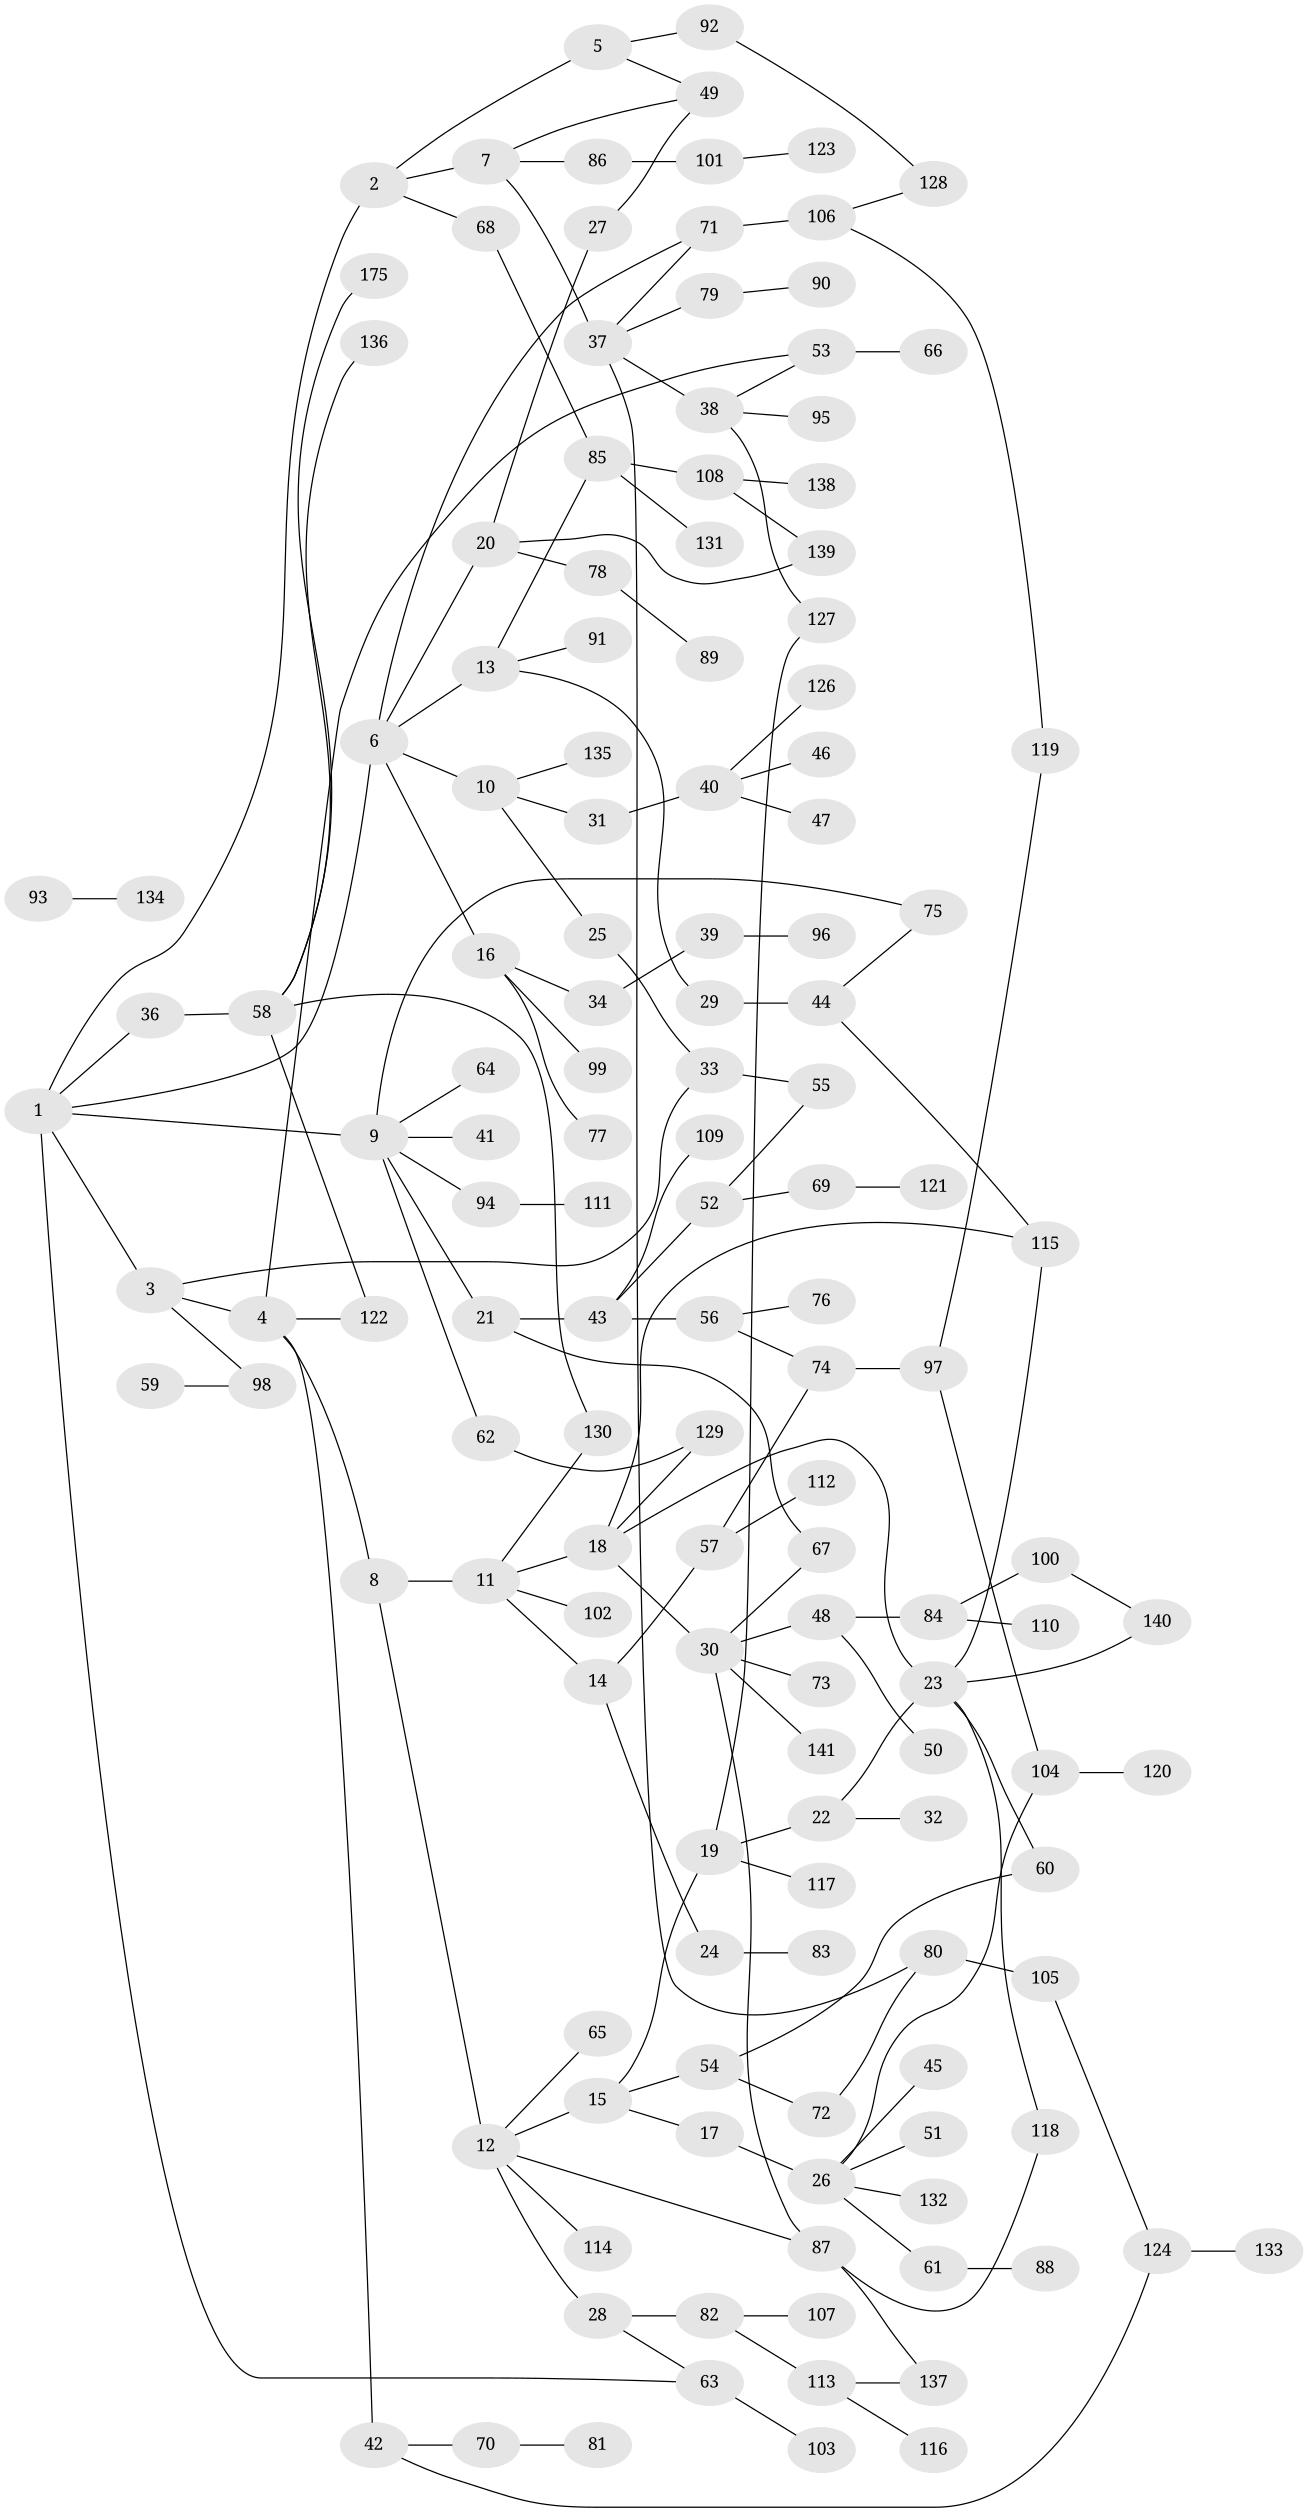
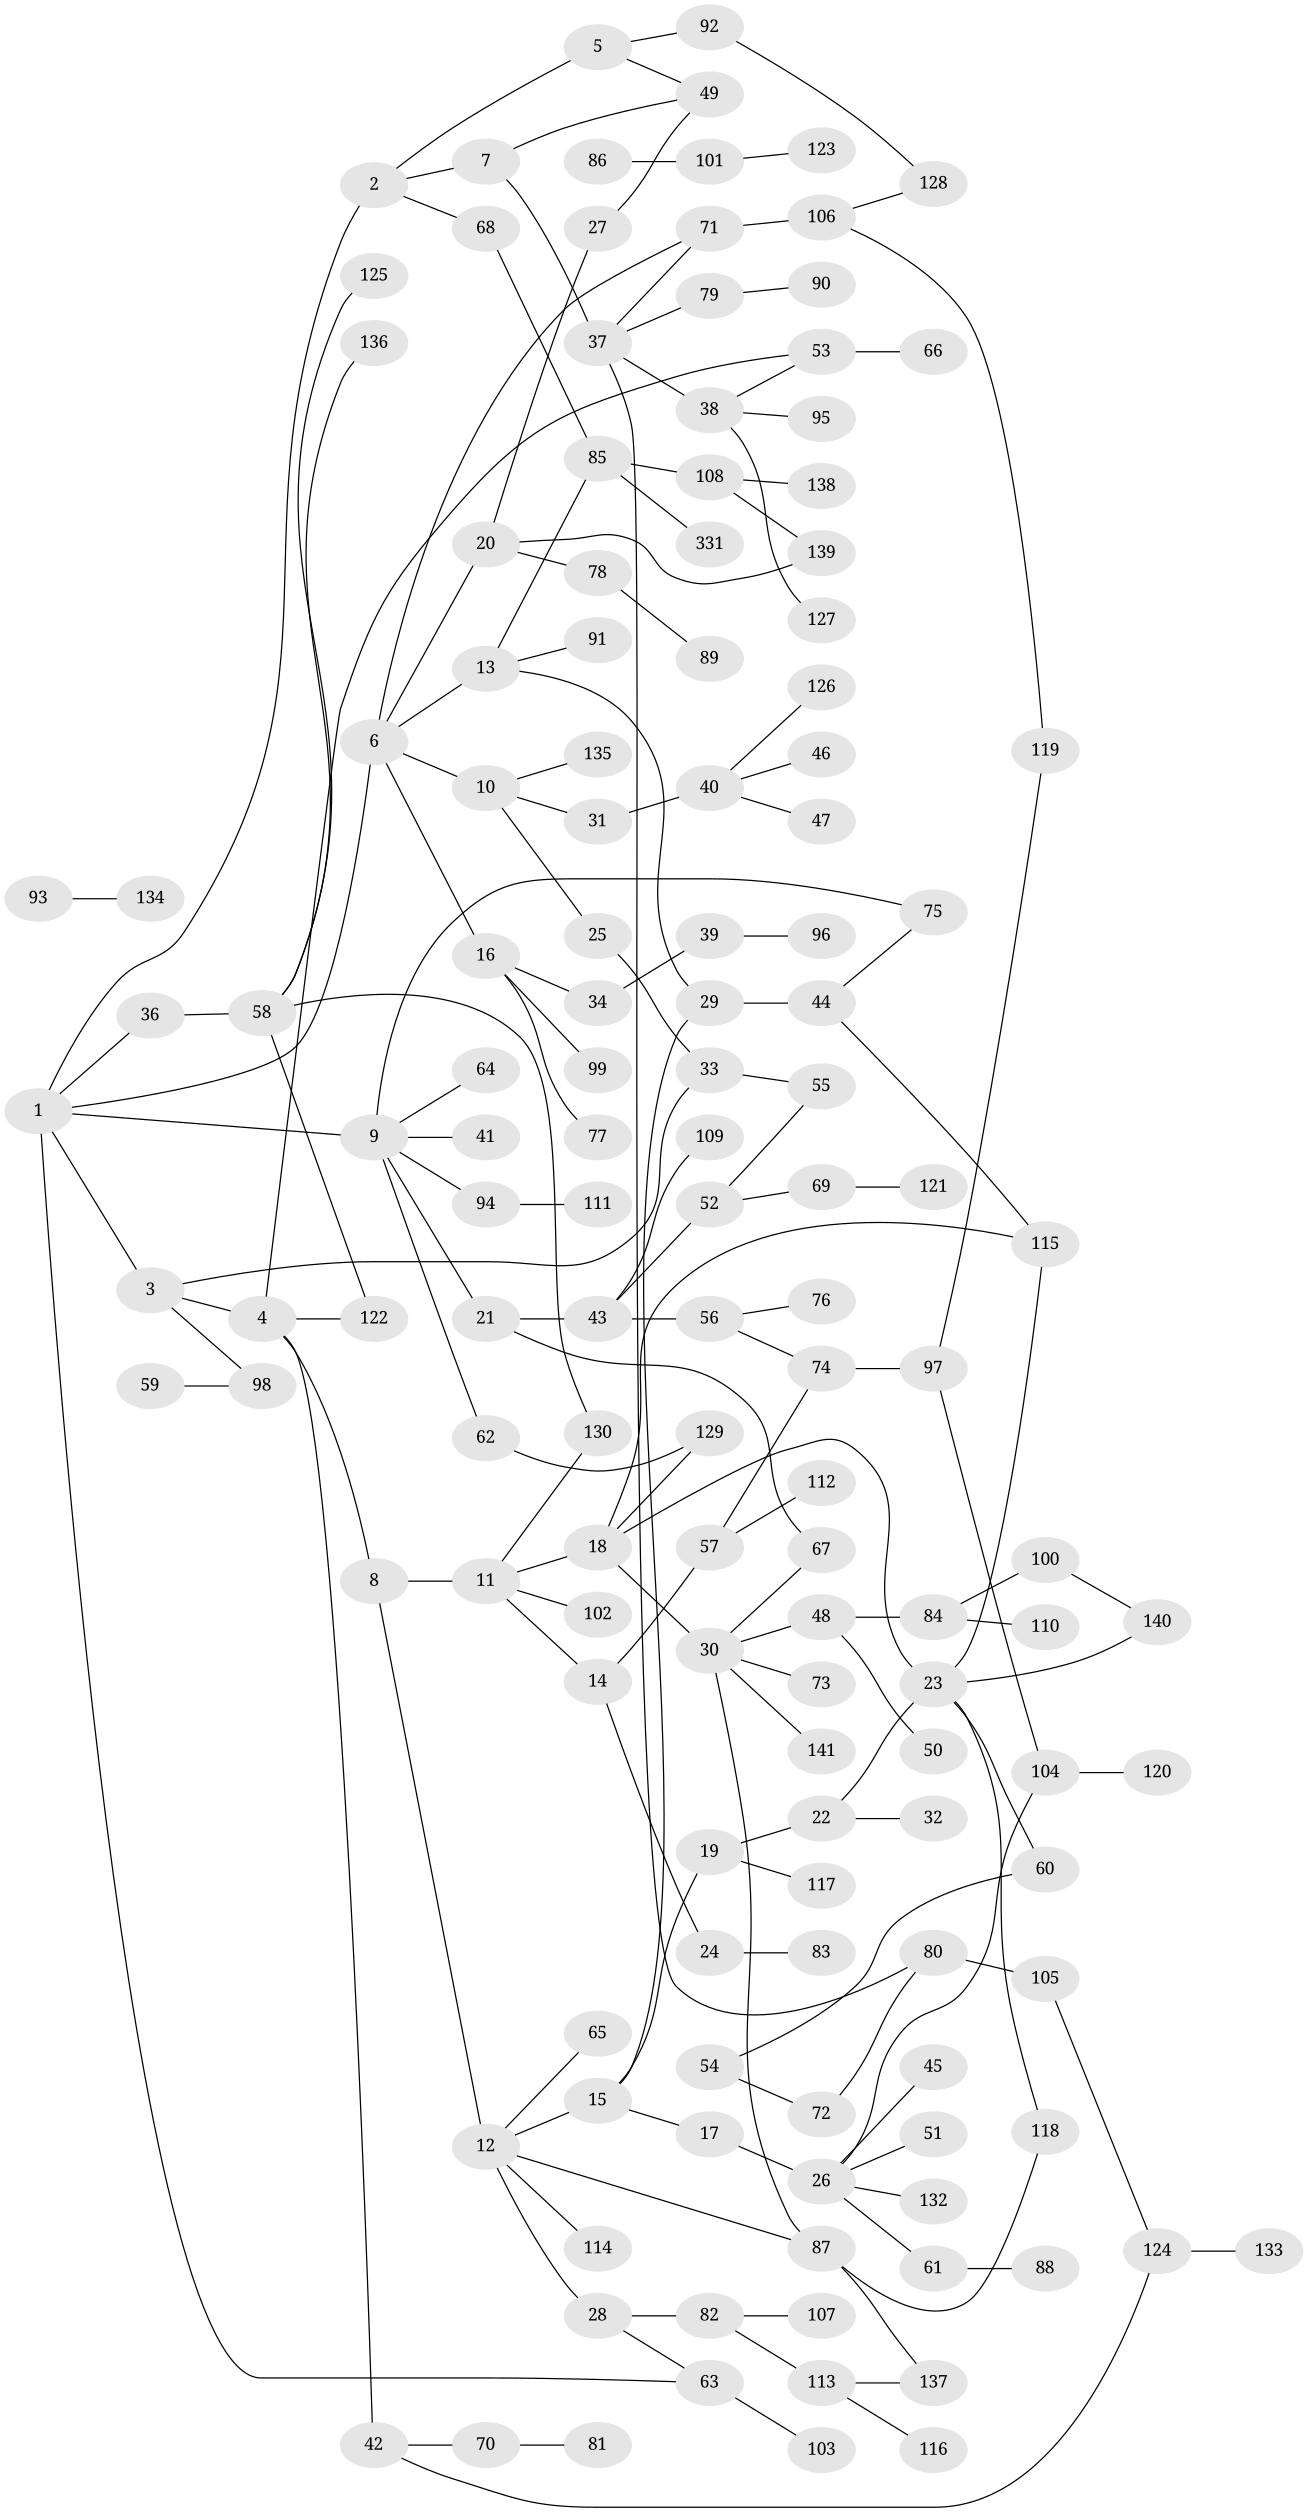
edge "7" -- "86": removed
node "175": label "175" -> "125"
node "131": label "131" -> "331"
edge "127" -- "19": removed
edge "54" -- "15": now "29" -- "15"
